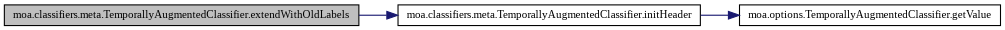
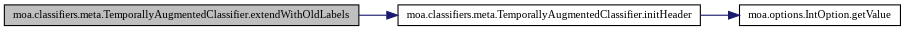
node "moa.options.TemporallyAugmentedClassifier.getValue": label "moa.options.TemporallyAugmentedClassifier.getValue" -> "moa.options.IntOption.getValue"
